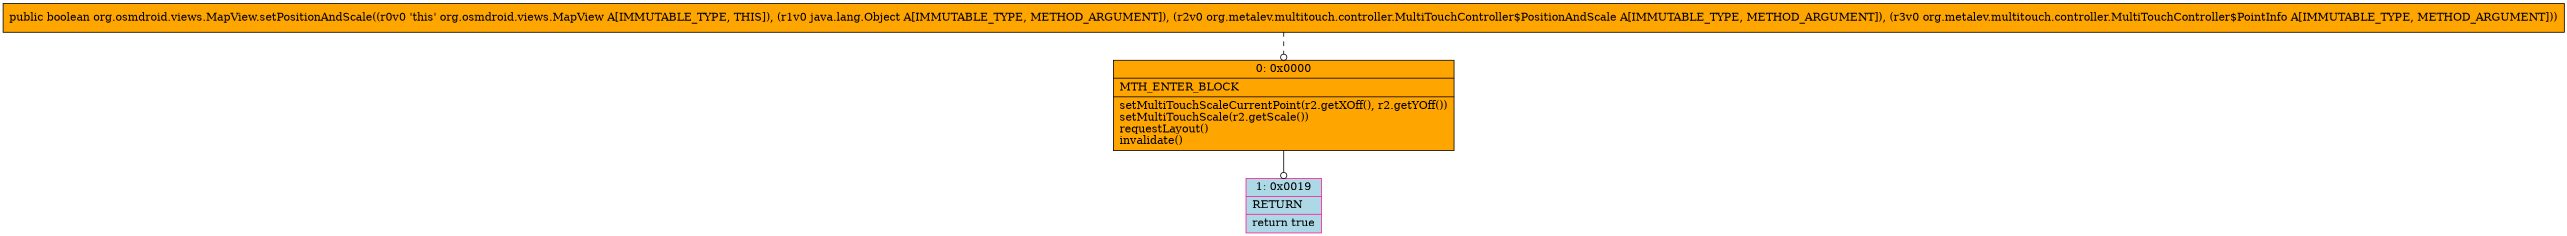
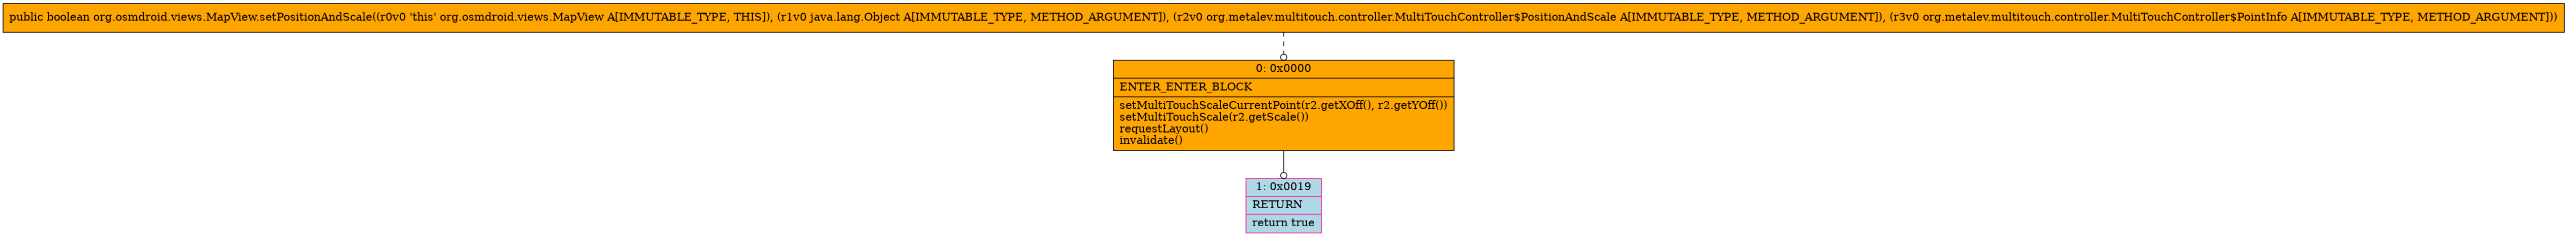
node "0: 0x0000": text "MTH_ENTER_BLOCK" -> "ENTER_ENTER_BLOCK"
